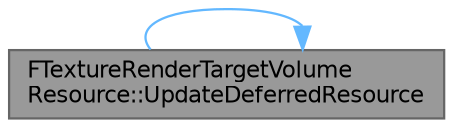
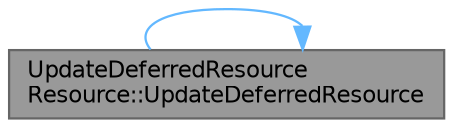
node "FTextureRenderTargetVolume Resource::UpdateDeferredResource": label "FTextureRenderTargetVolume Resource::UpdateDeferredResource" -> "UpdateDeferredResource Resource::UpdateDeferredResource"
